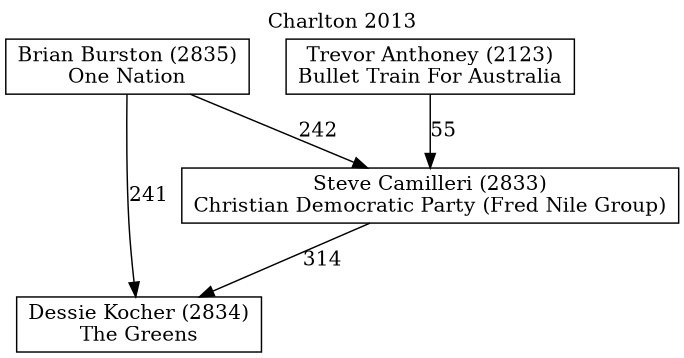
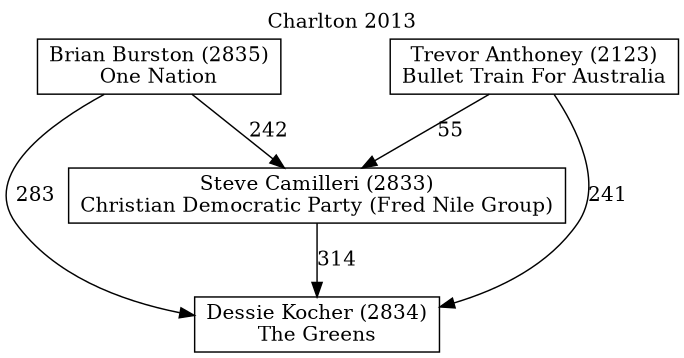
edge "Brian Burston (2835) One Nation" -> "Dessie Kocher (2834) The Greens": label "241" -> "283"
edge "Trevor Anthoney (2123) Bullet Train For Australia" -> "Dessie Kocher (2834) The Greens": added, label "241"
